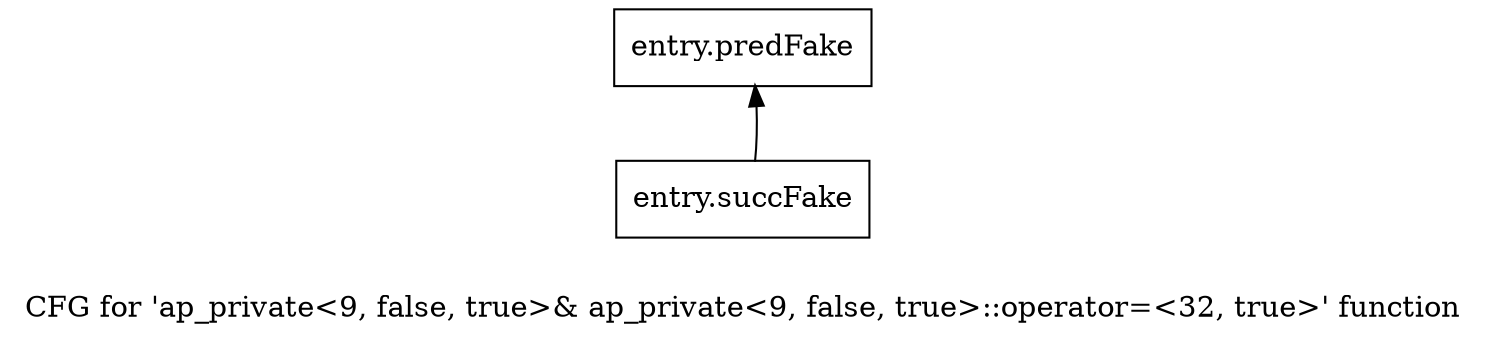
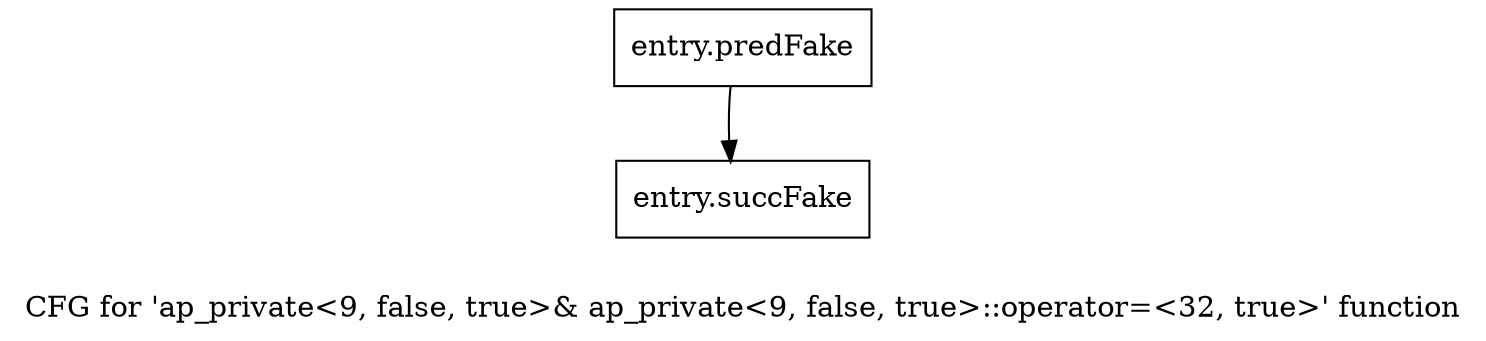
edge "entry.succFake" -> "entry.predFake": reversed
